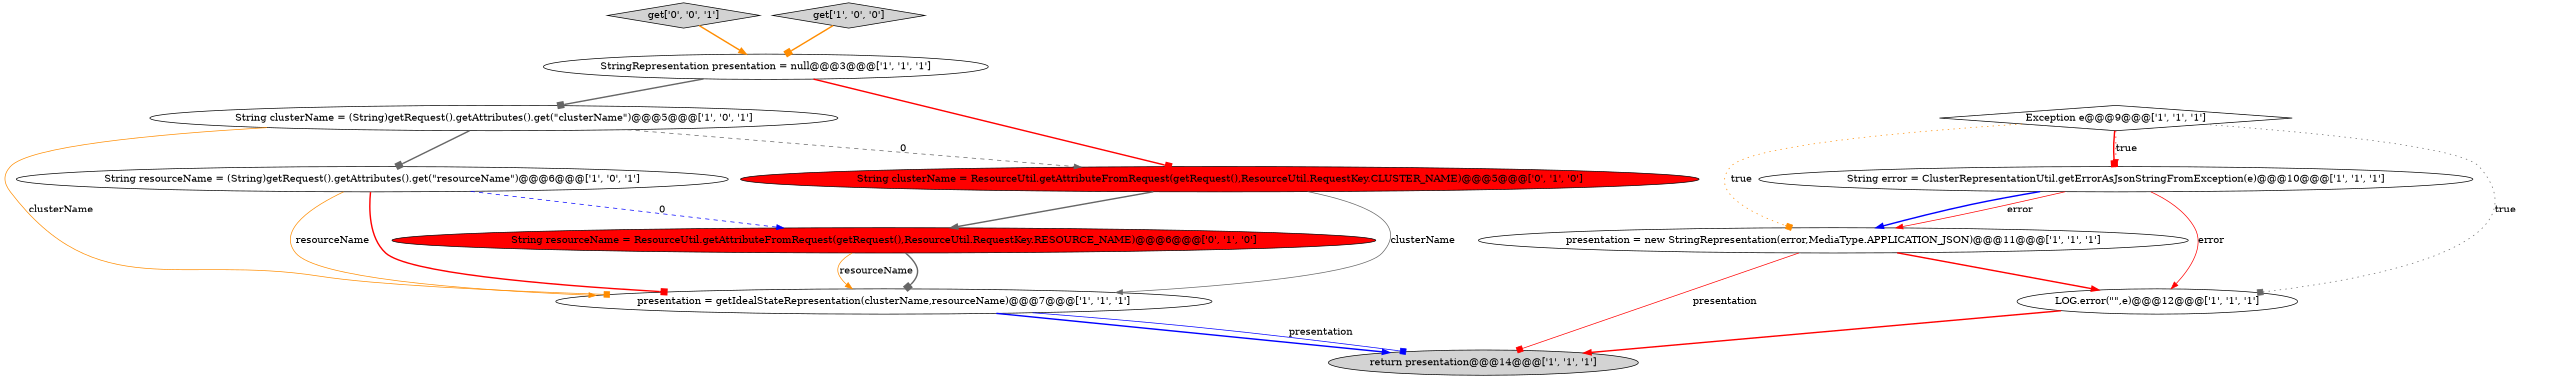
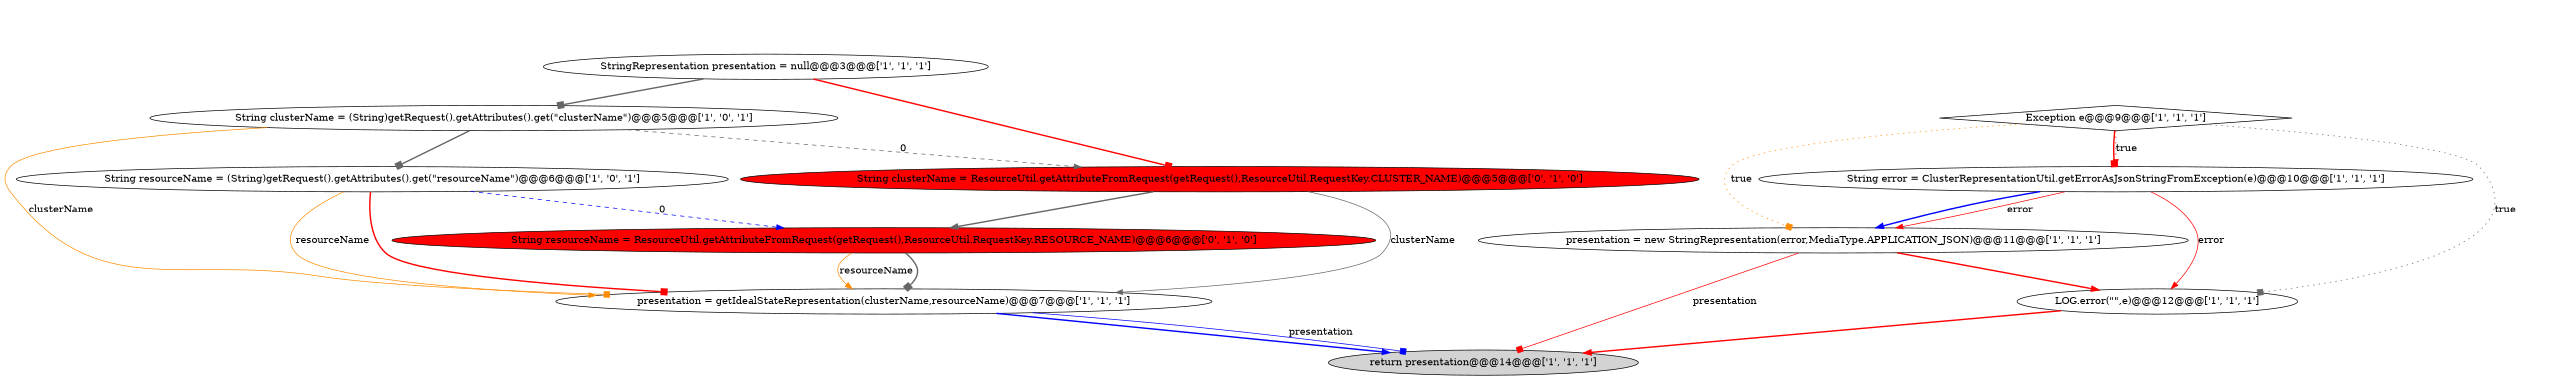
node "get['0', '0', '1']": removed
node "get['1', '0', '0']": removed
